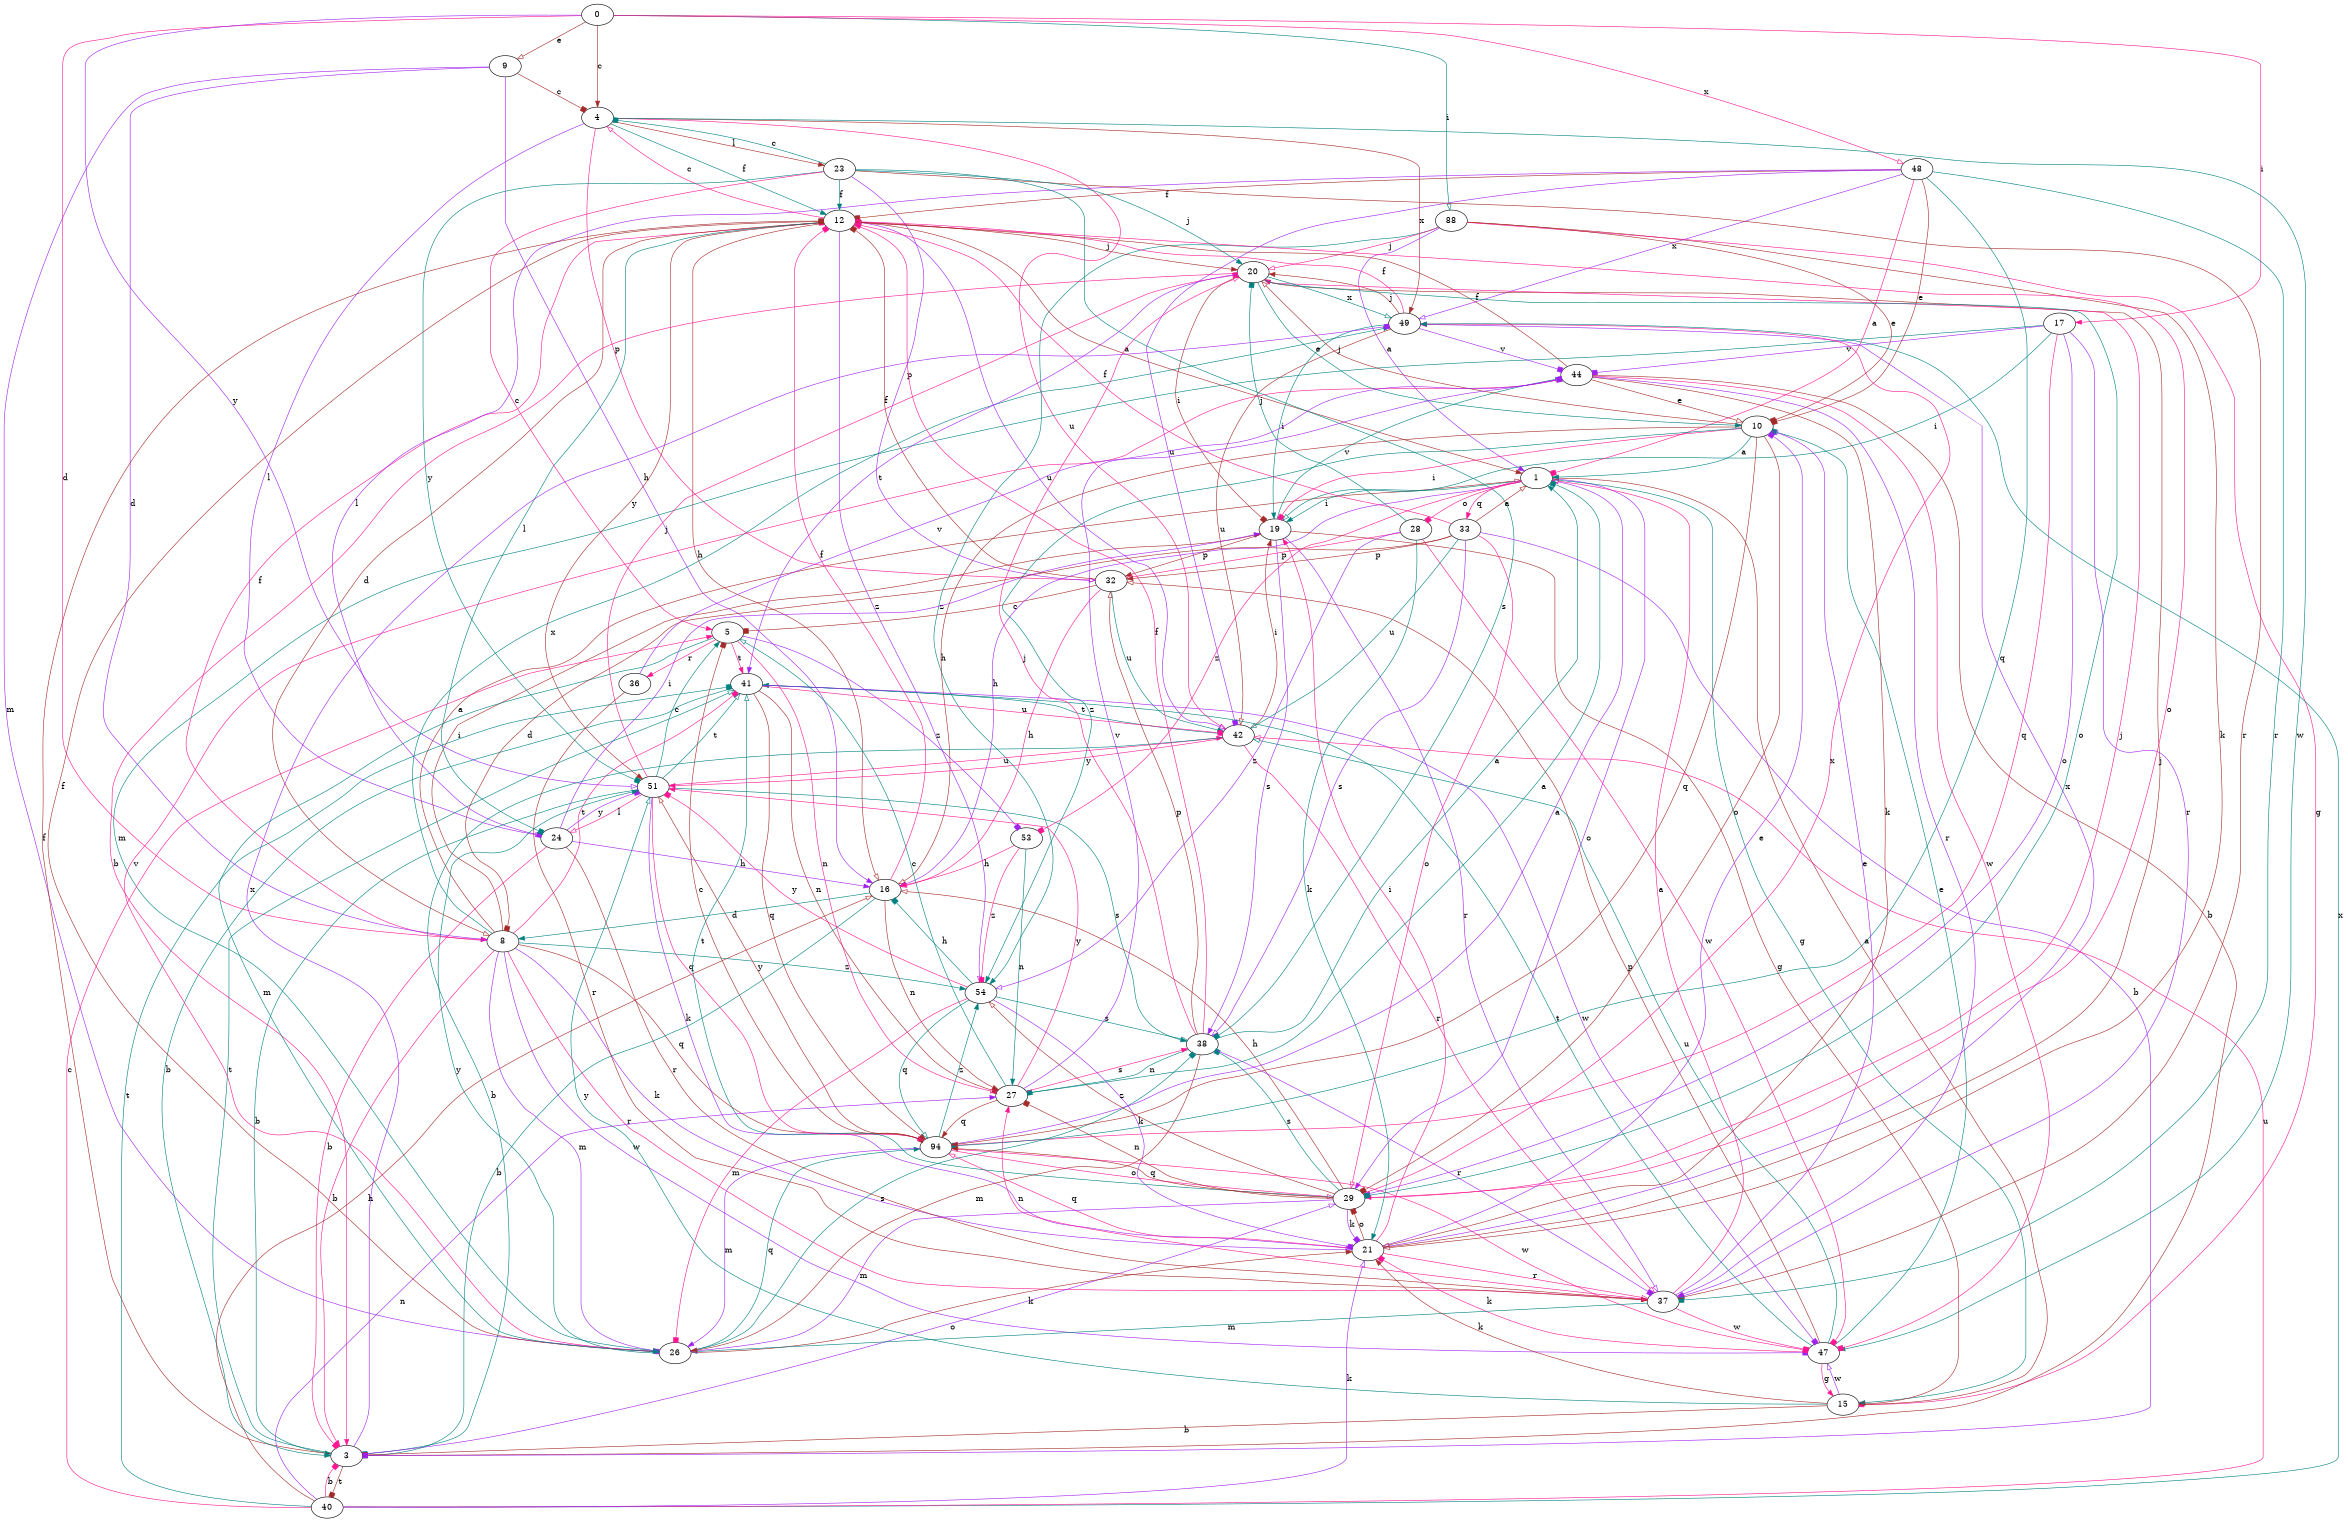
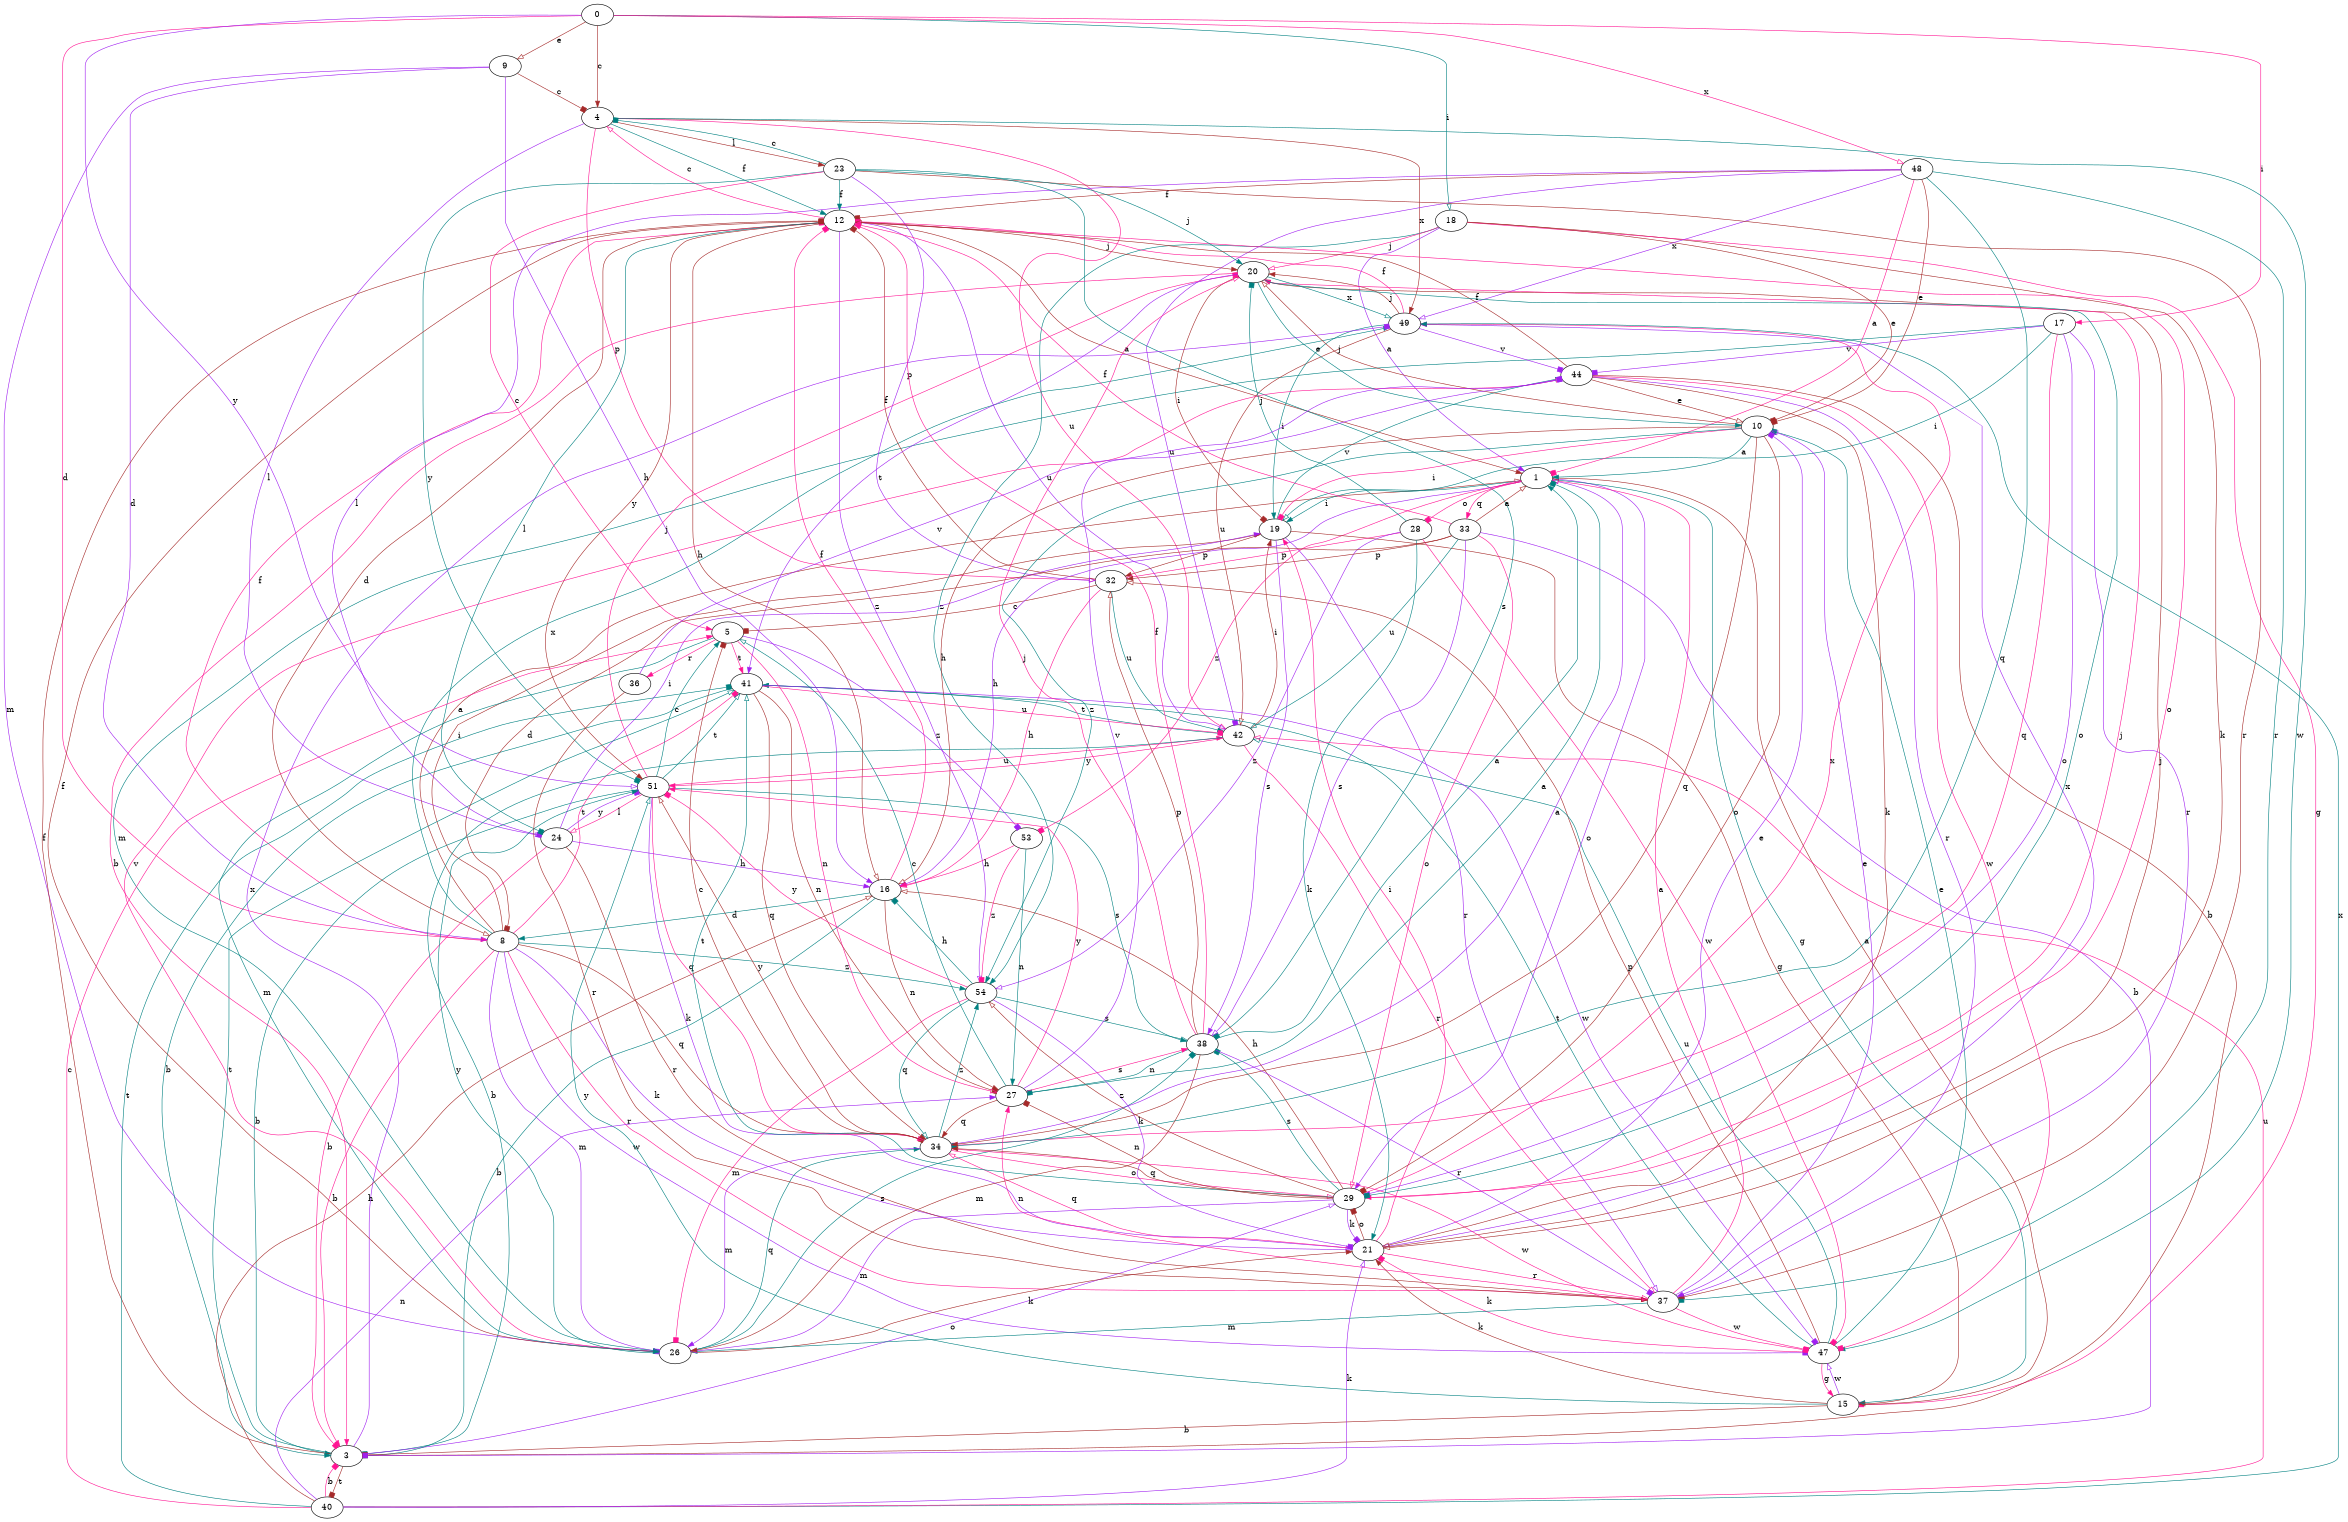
node "88": label "88" -> "18"
edge "23" -> "37": arrowhead onormal -> normal
node "94": label "94" -> "34"
